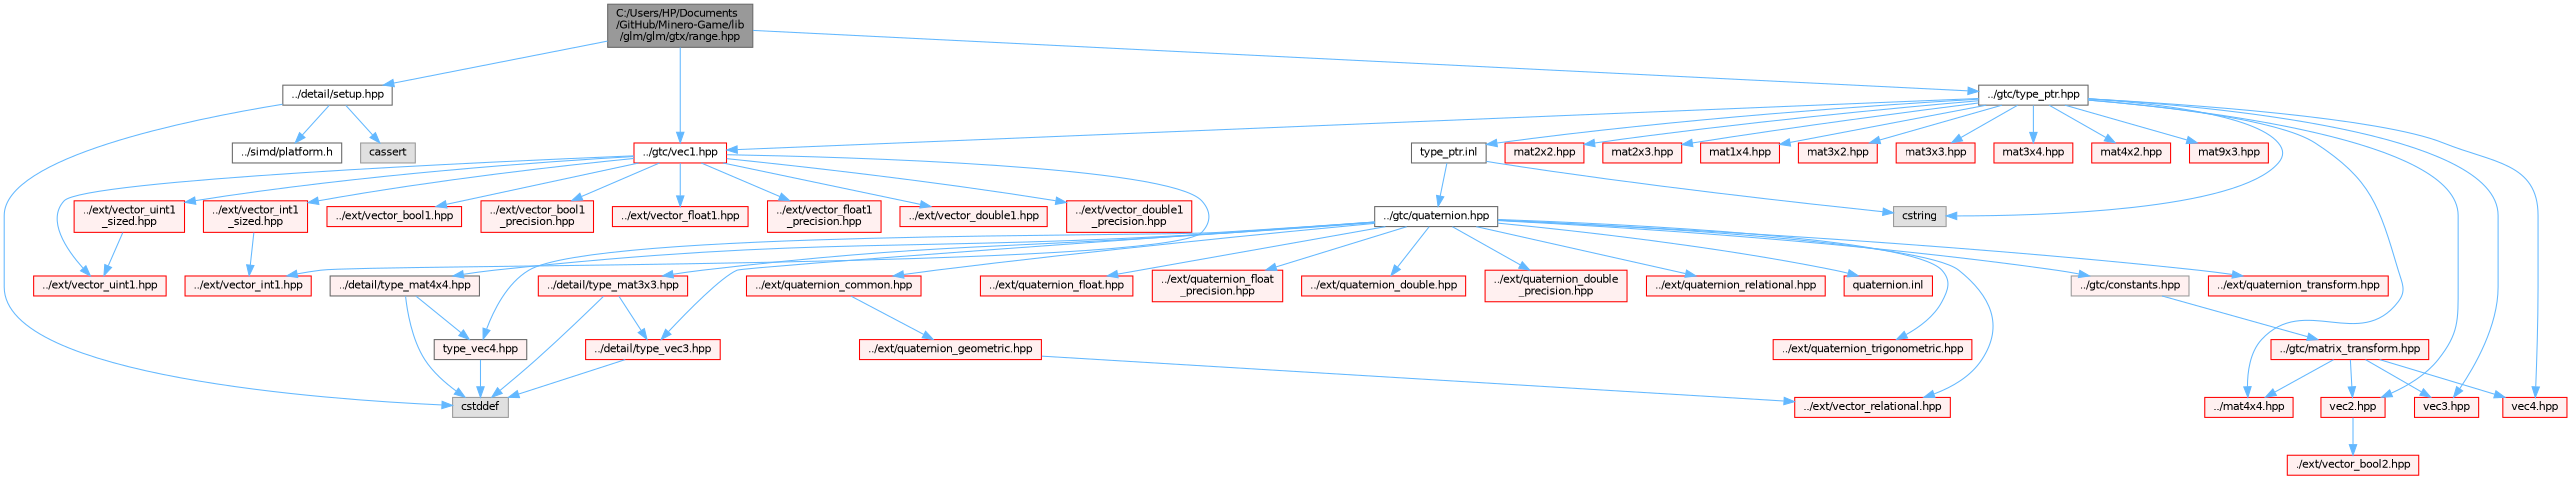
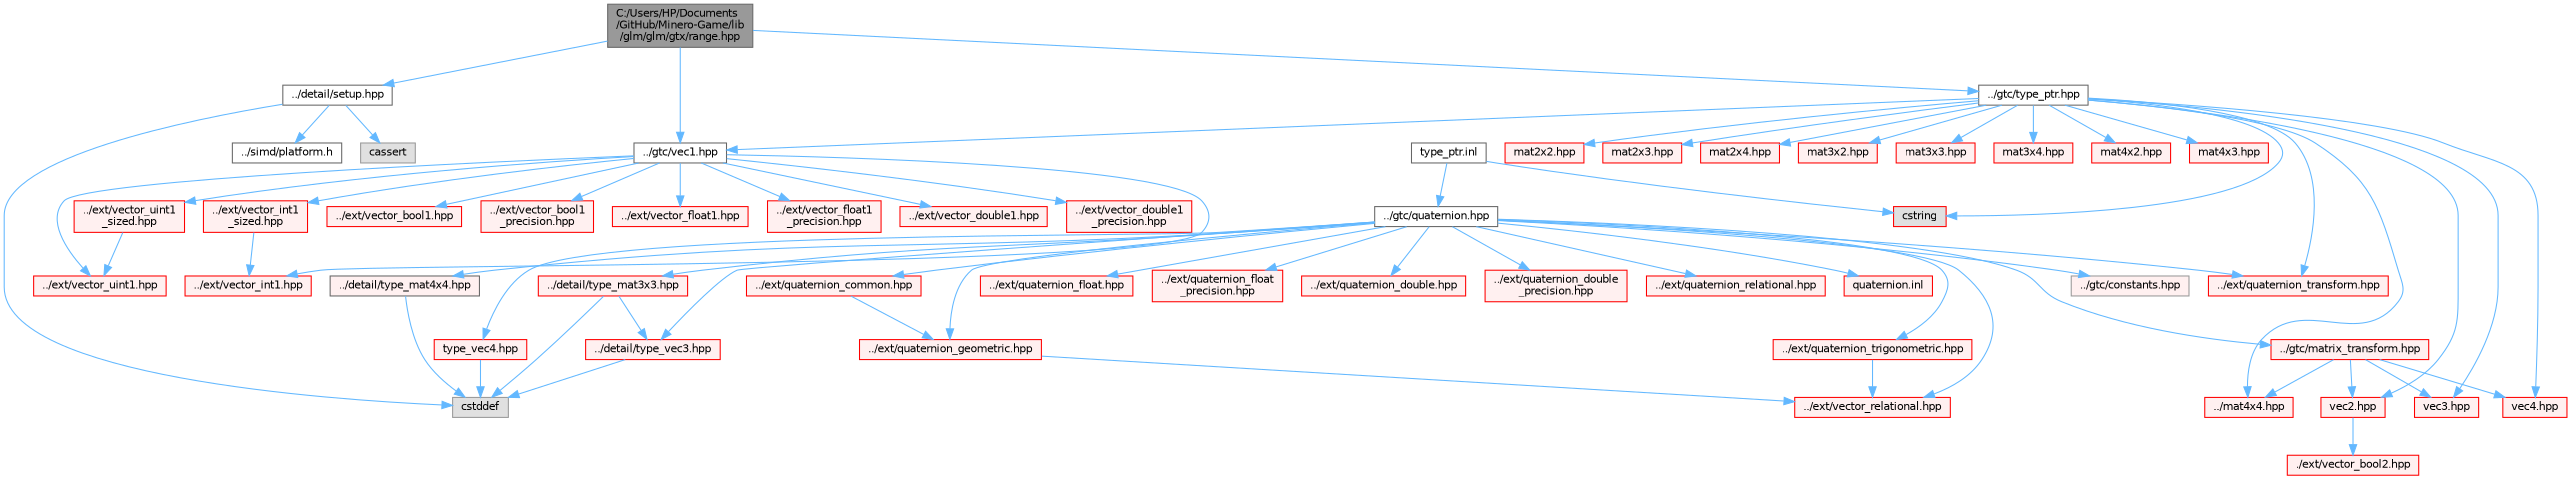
edge "../gtc/type_ptr.hpp" -> "type_ptr.inl": now "../gtc/type_ptr.hpp" -> "../ext/quaternion_transform.hpp"
node "../gtc/vec1.hpp": color red -> grey40
node "mat1x4.hpp": label "mat1x4.hpp" -> "mat2x4.hpp"
node "mat9x3.hpp": label "mat9x3.hpp" -> "mat4x3.hpp"
node "cstring": color grey60 -> red
edge "../gtc/quaternion.hpp" -> "../ext/quaternion_geometric.hpp": added
edge "../detail/type_mat4x4.hpp" -> "type_vec4.hpp": removed
edge "../gtc/constants.hpp" -> "../gtc/matrix_transform.hpp": now "../gtc/quaternion.hpp" -> "../gtc/matrix_transform.hpp"
node "type_vec4.hpp": color grey40 -> red
edge "../ext/quaternion_trigonometric.hpp" -> "../ext/vector_relational.hpp": added
